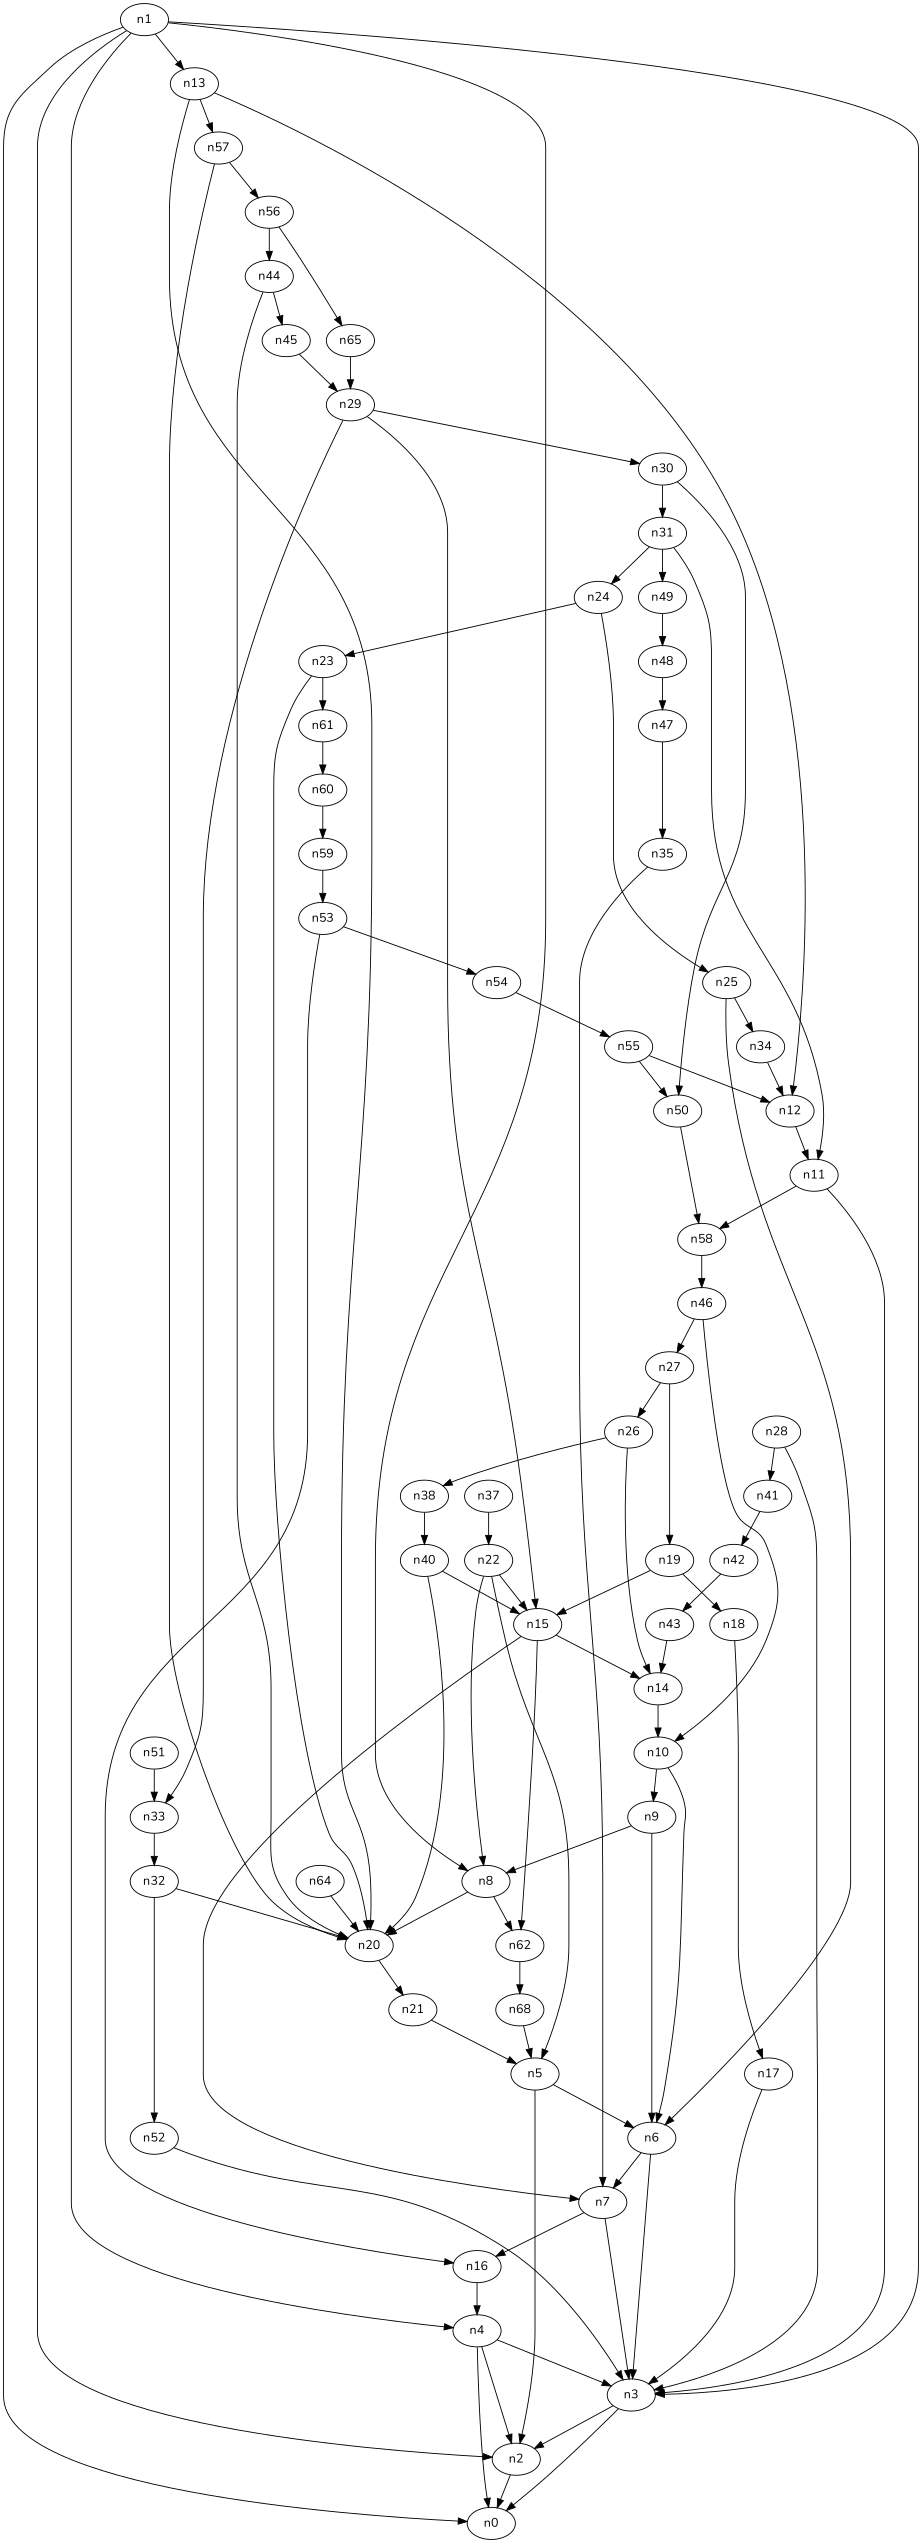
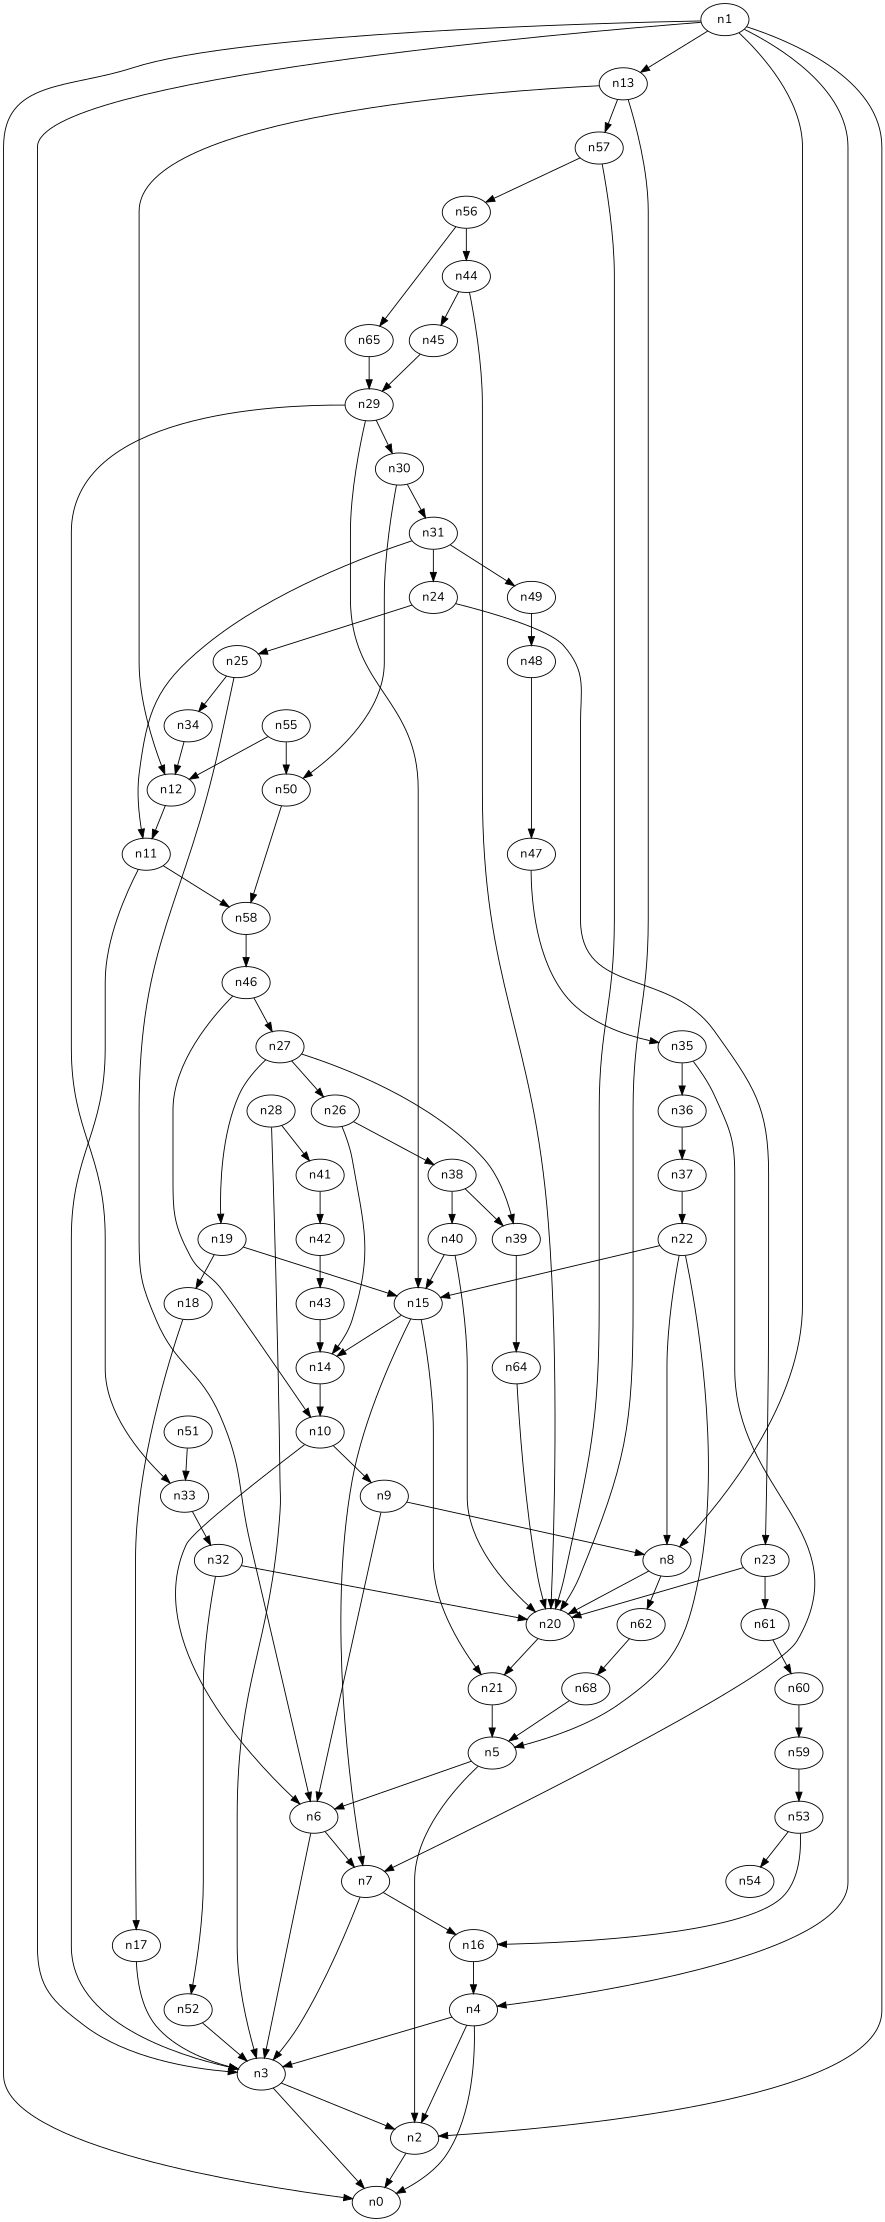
edge "n54" -> "n55": removed
node "n36": added
node "n39": added
edge "n15" -> "n62": now "n15" -> "n21"
